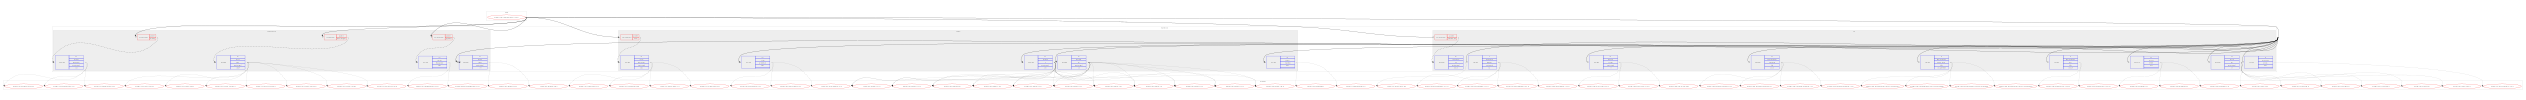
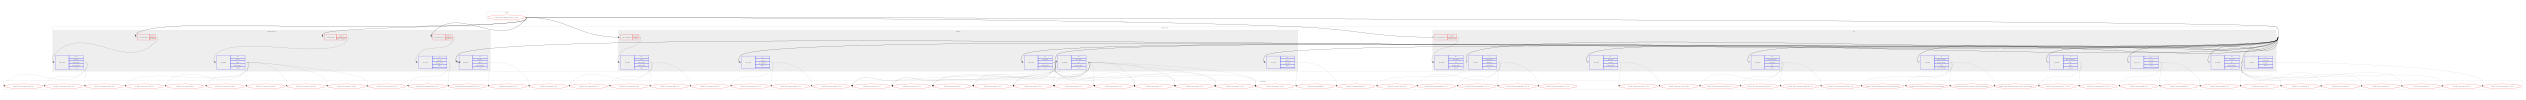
node "portage://app-arch/xz-utils-5.2.4-r3": removed
